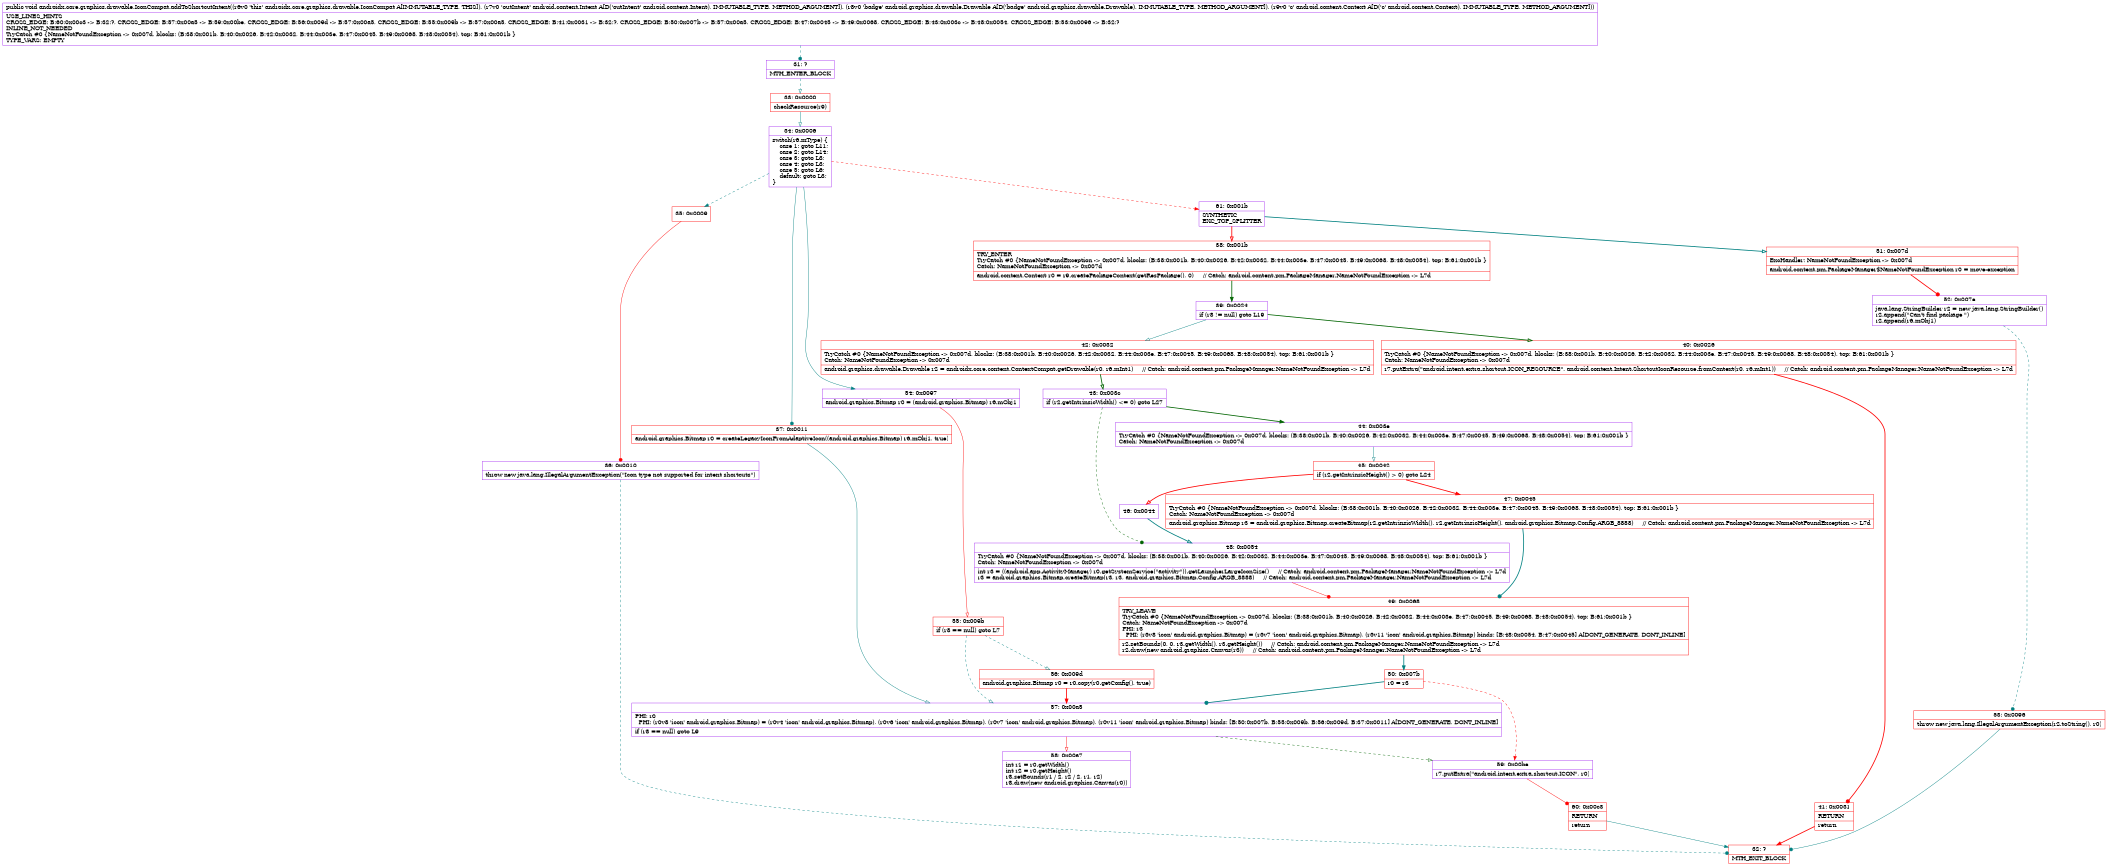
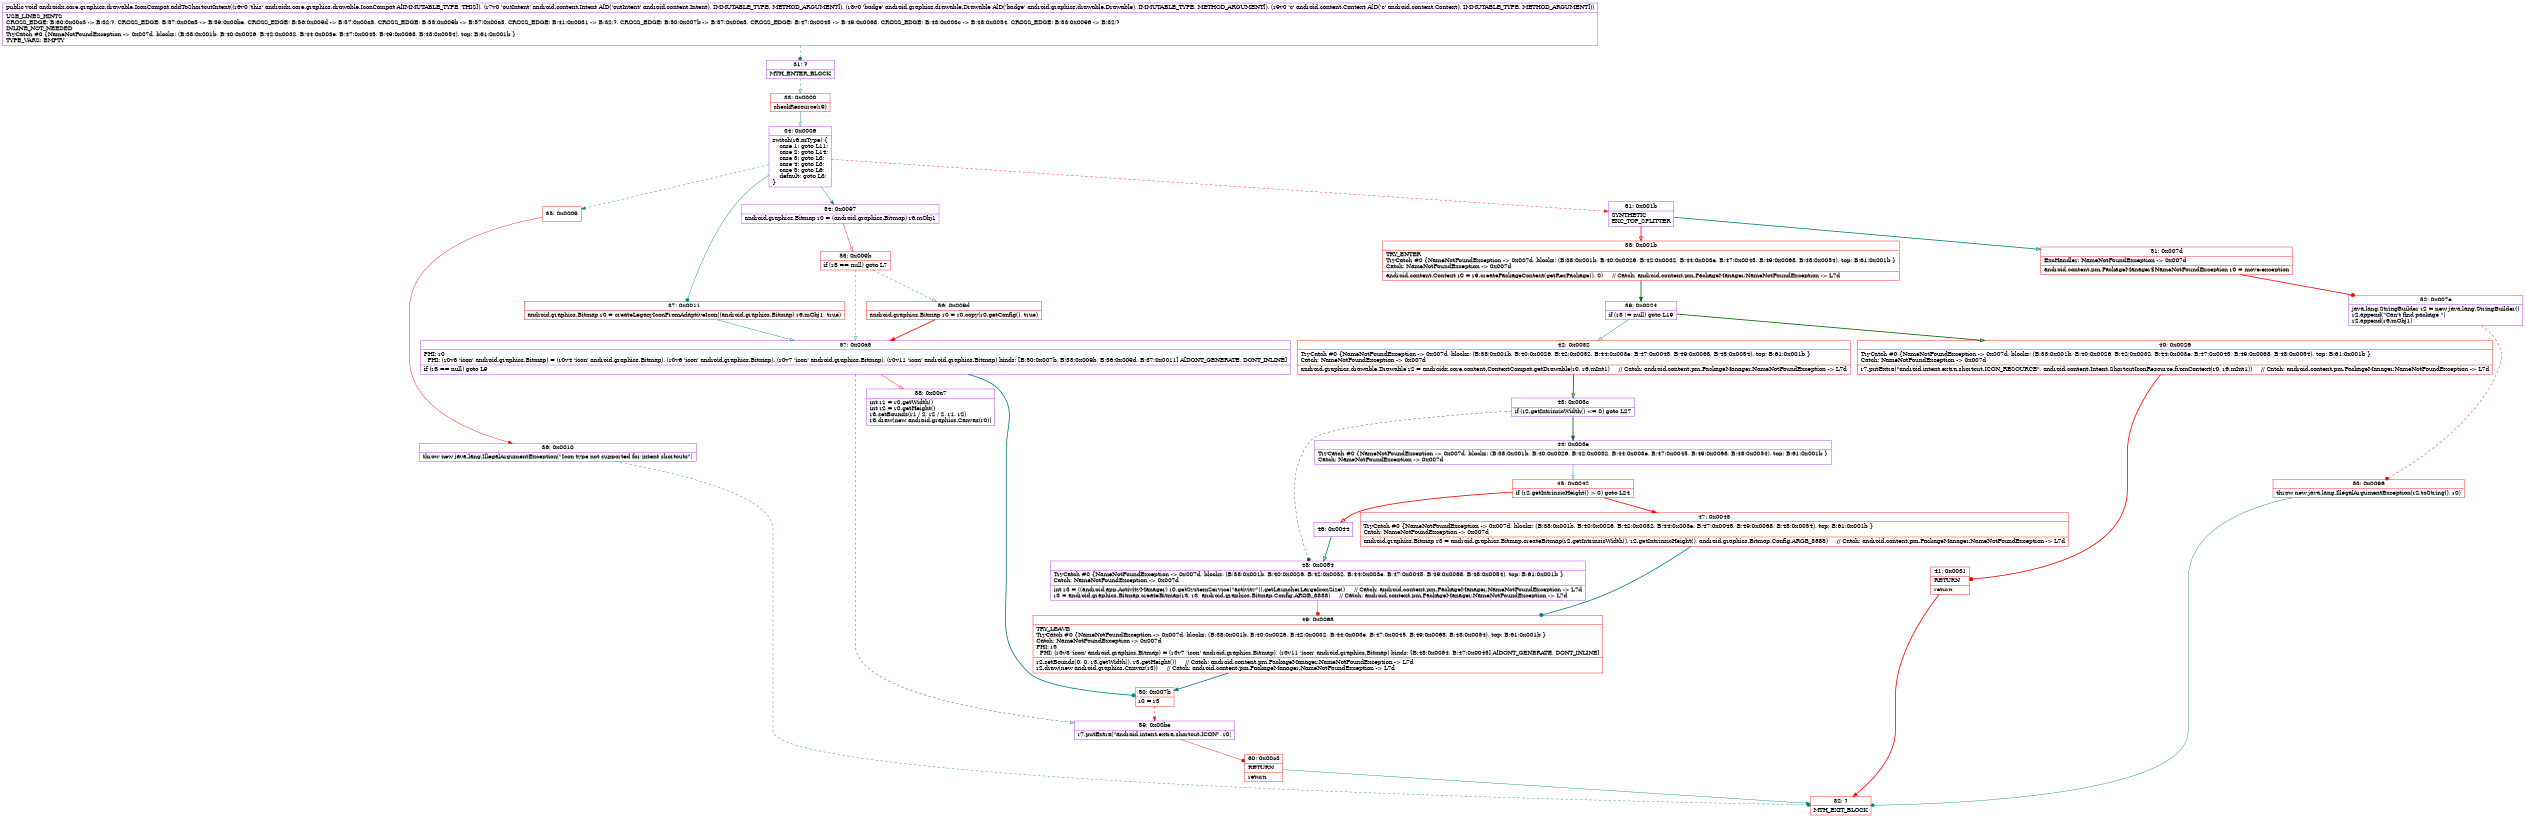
edge "35: 0x0009" -> "36: 0x0010": arrowhead dot -> normal
edge "52: 0x007e" -> "53: 0x0096": color teal -> red
edge "50: 0x007b" -> "57: 0x00a5": reversed
